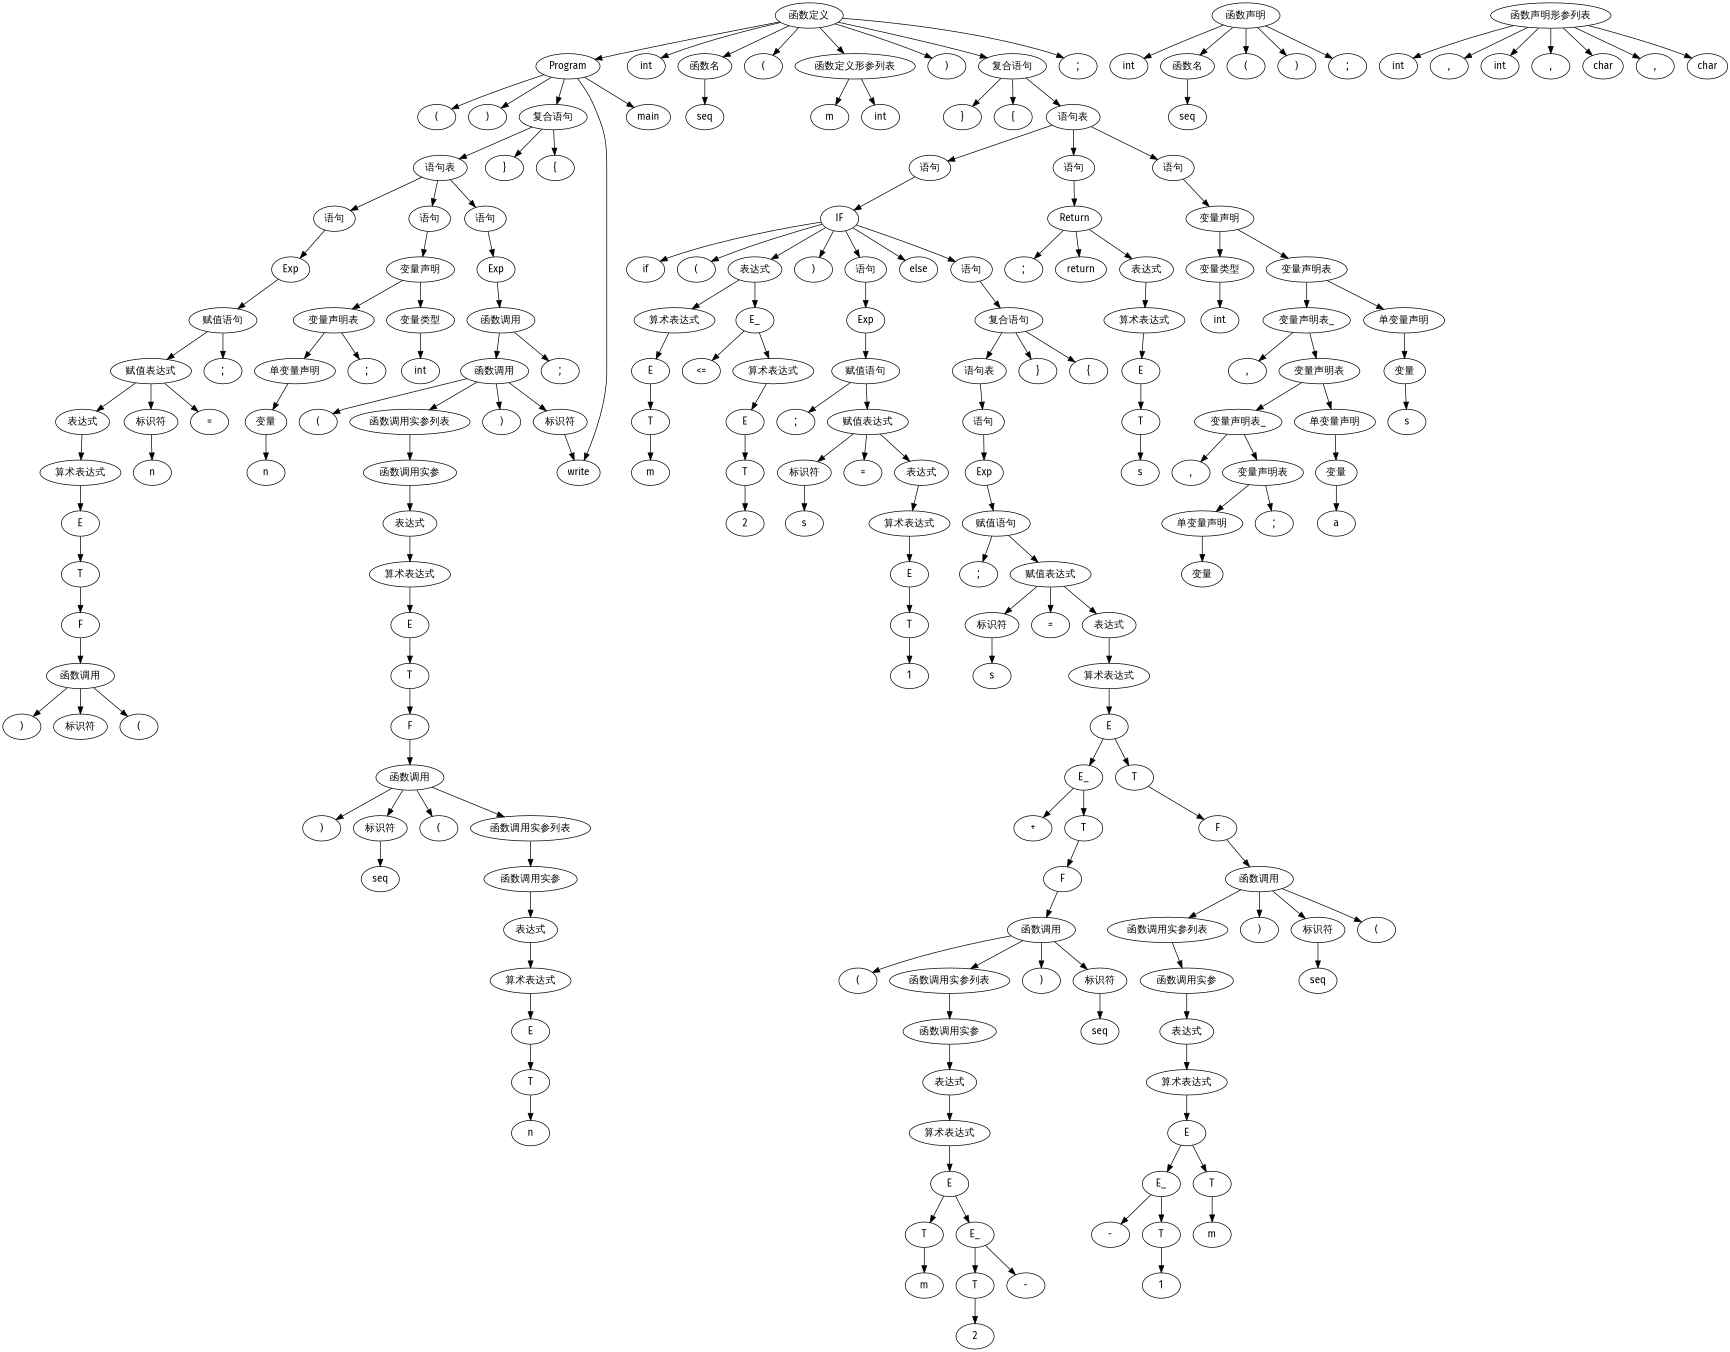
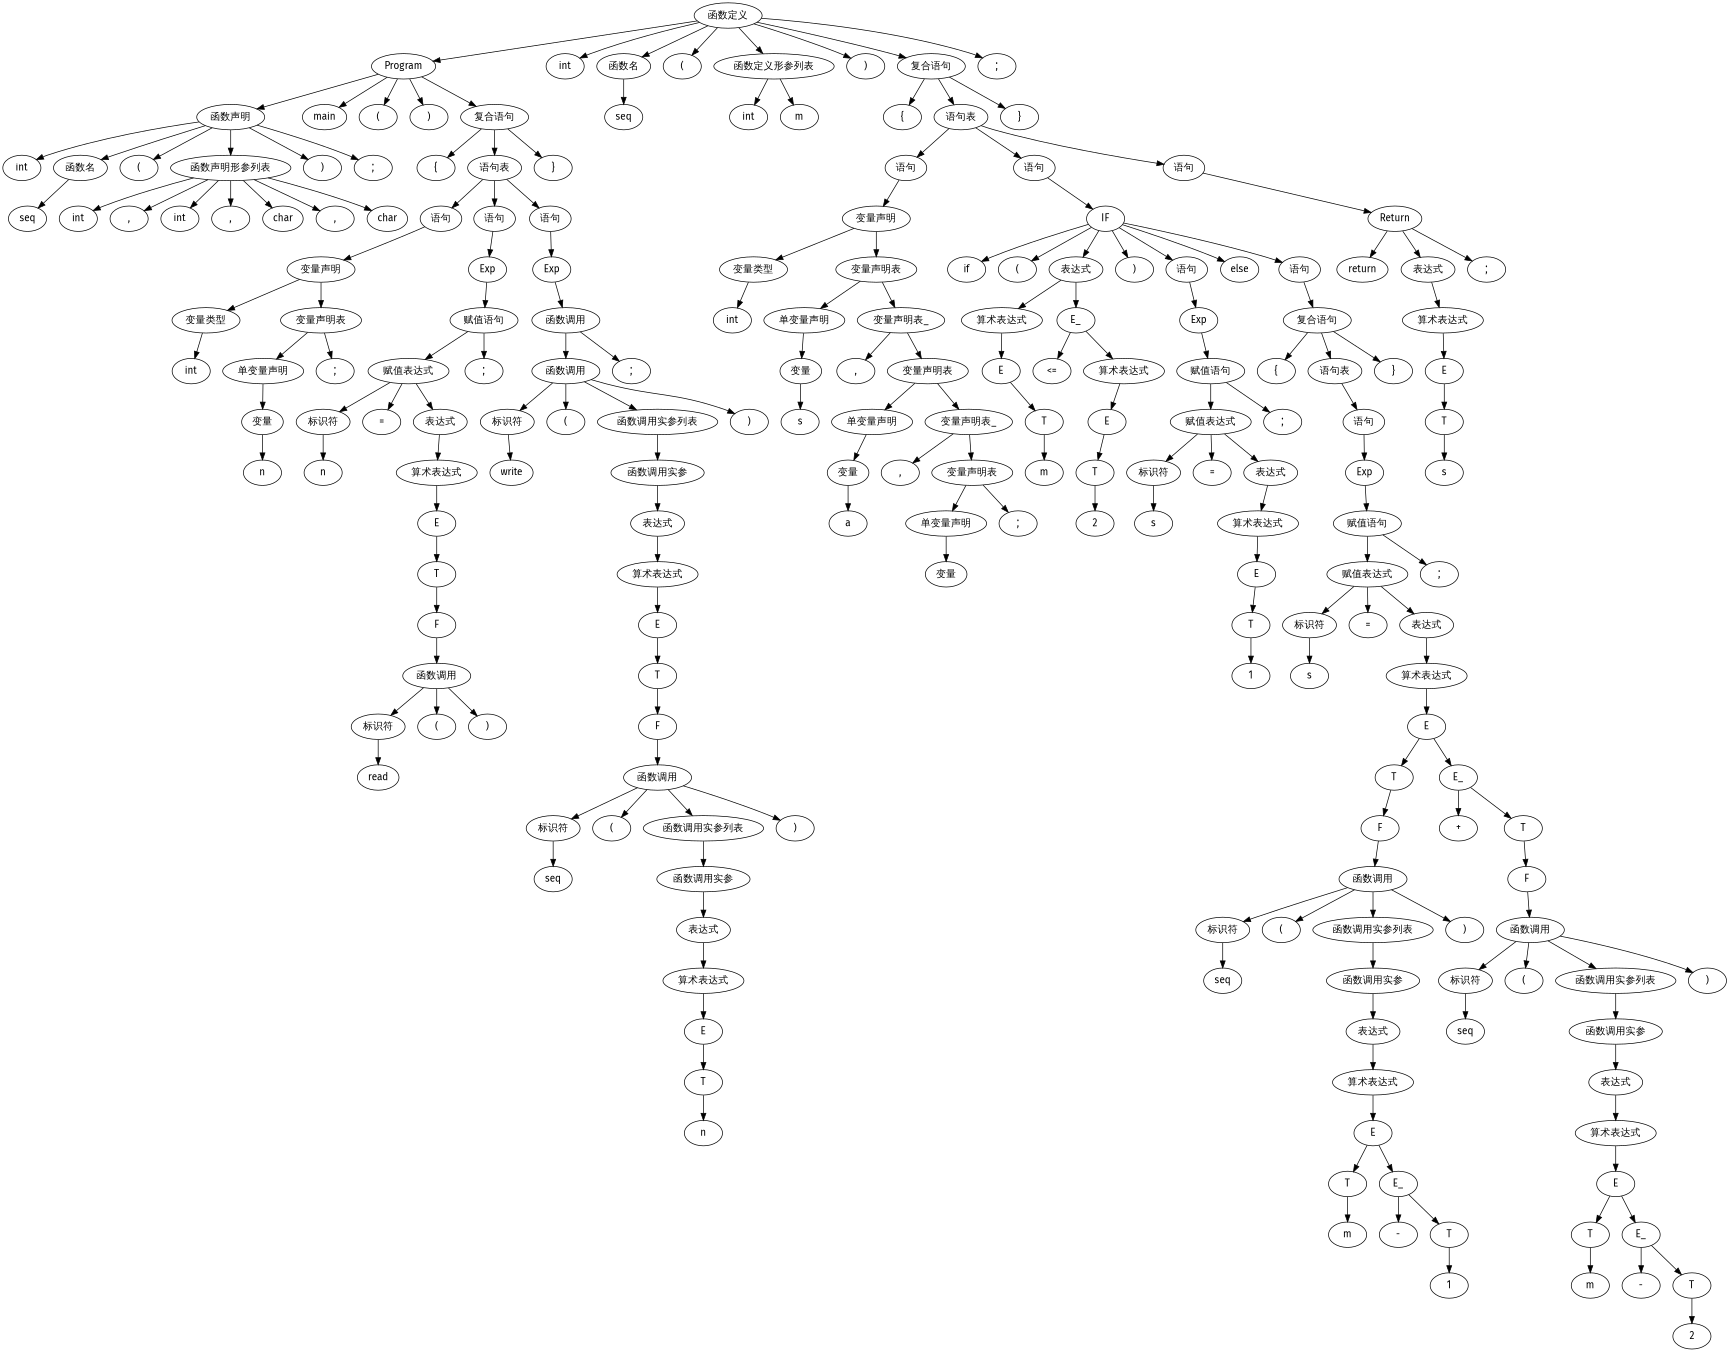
edge "函数声明" -> "函数声明形参列表": added
edge "Program" -> "write": now "Program" -> "函数声明"
node "read": added
